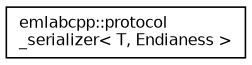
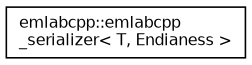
node "emlabcpp::protocol _serializer< T, Endianess >": label "emlabcpp::protocol _serializer< T, Endianess >" -> "emlabcpp::emlabcpp _serializer< T, Endianess >"
